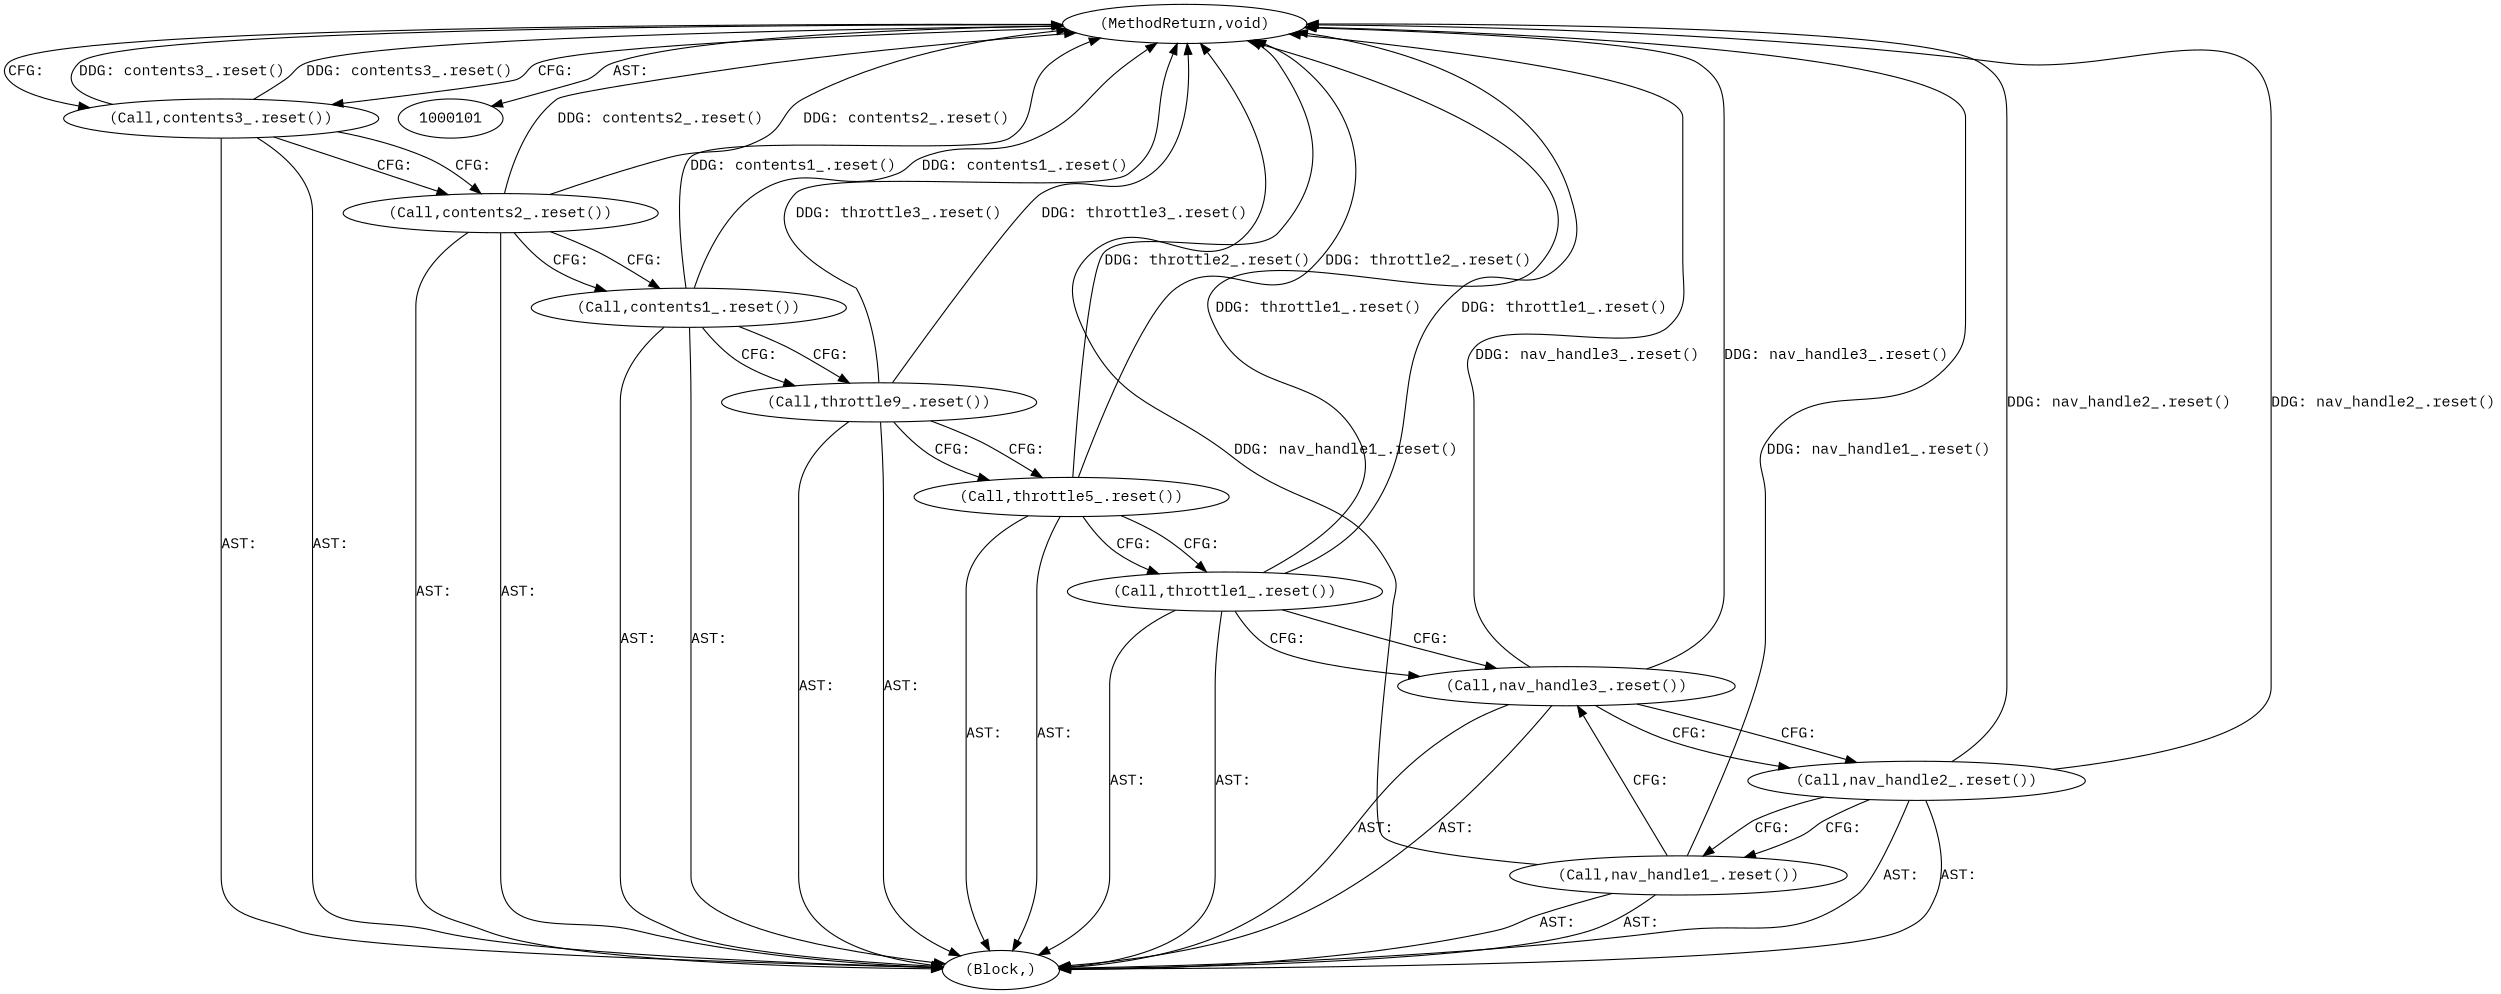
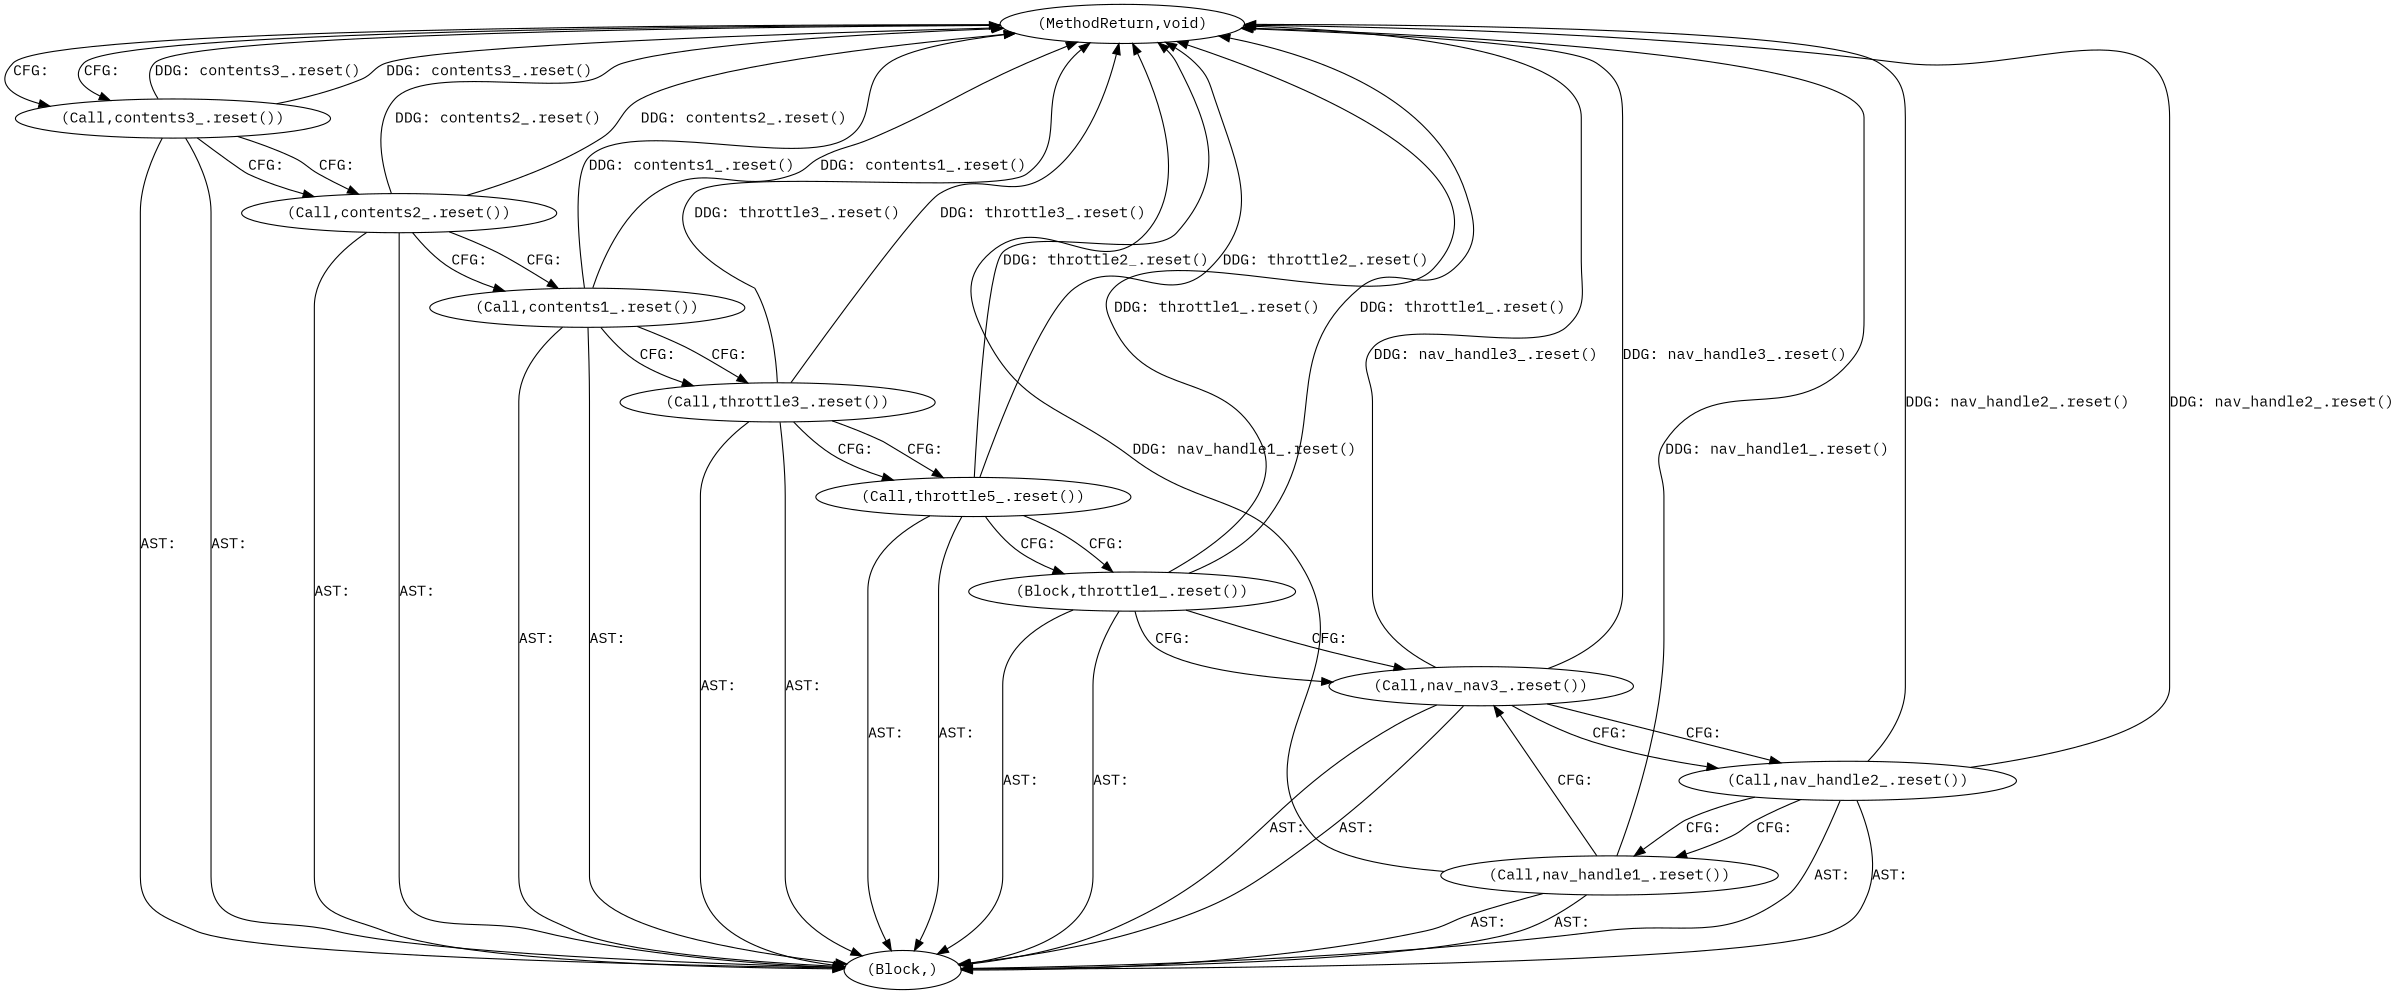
node "1000101": removed
node "(Call,throttle9_.reset())": label "(Call,throttle9_.reset())" -> "(Call,throttle3_.reset())"
node "(Call,throttle1_.reset())": label "(Call,throttle1_.reset())" -> "(Block,throttle1_.reset())"
node "(Call,nav_handle3_.reset())": label "(Call,nav_handle3_.reset())" -> "(Call,nav_nav3_.reset())"
